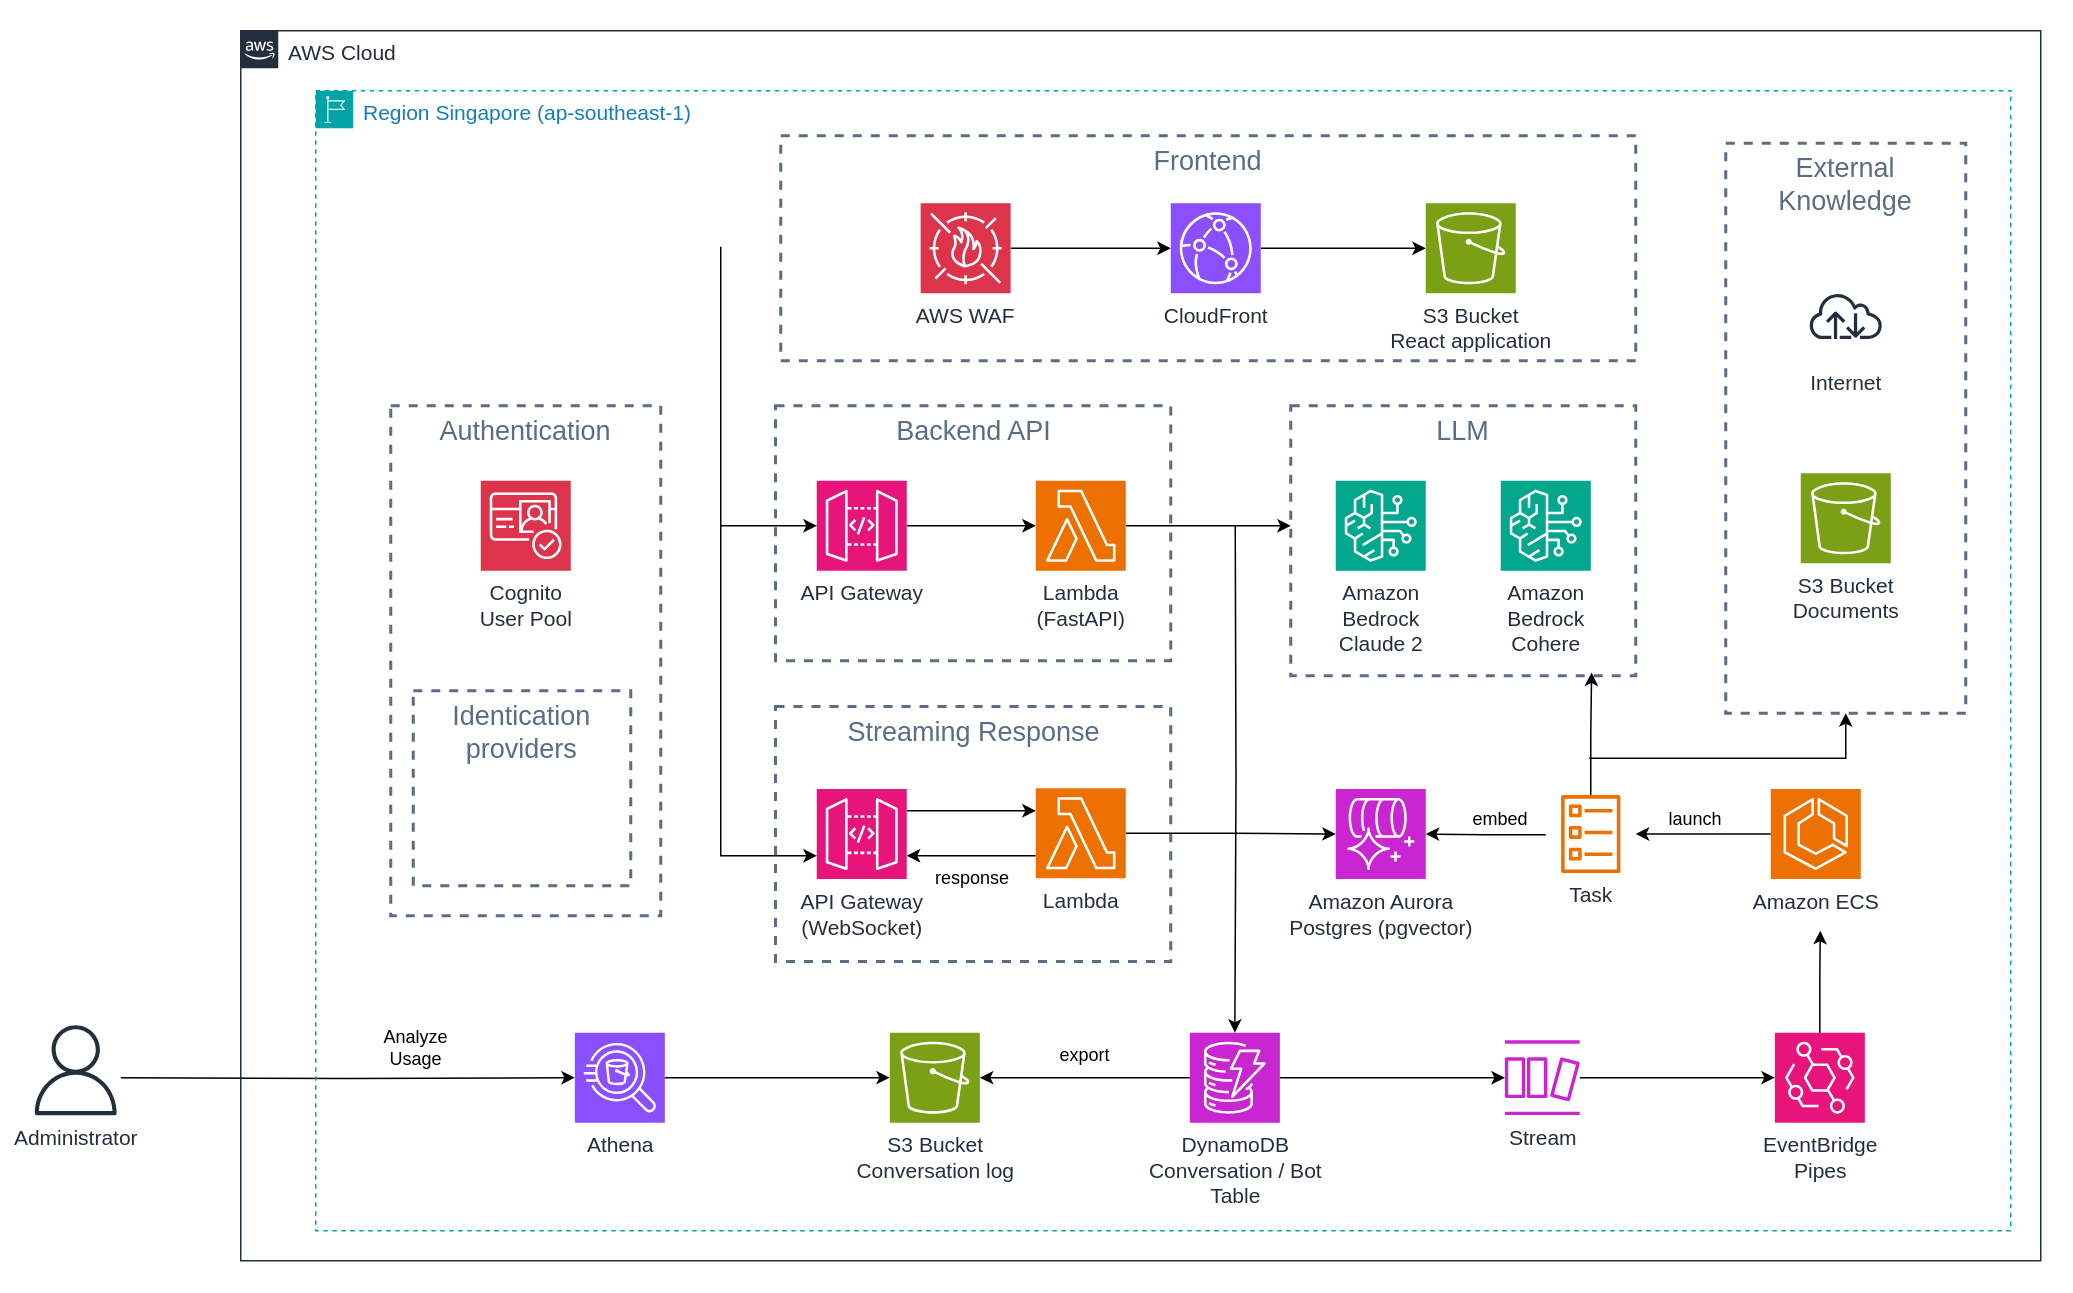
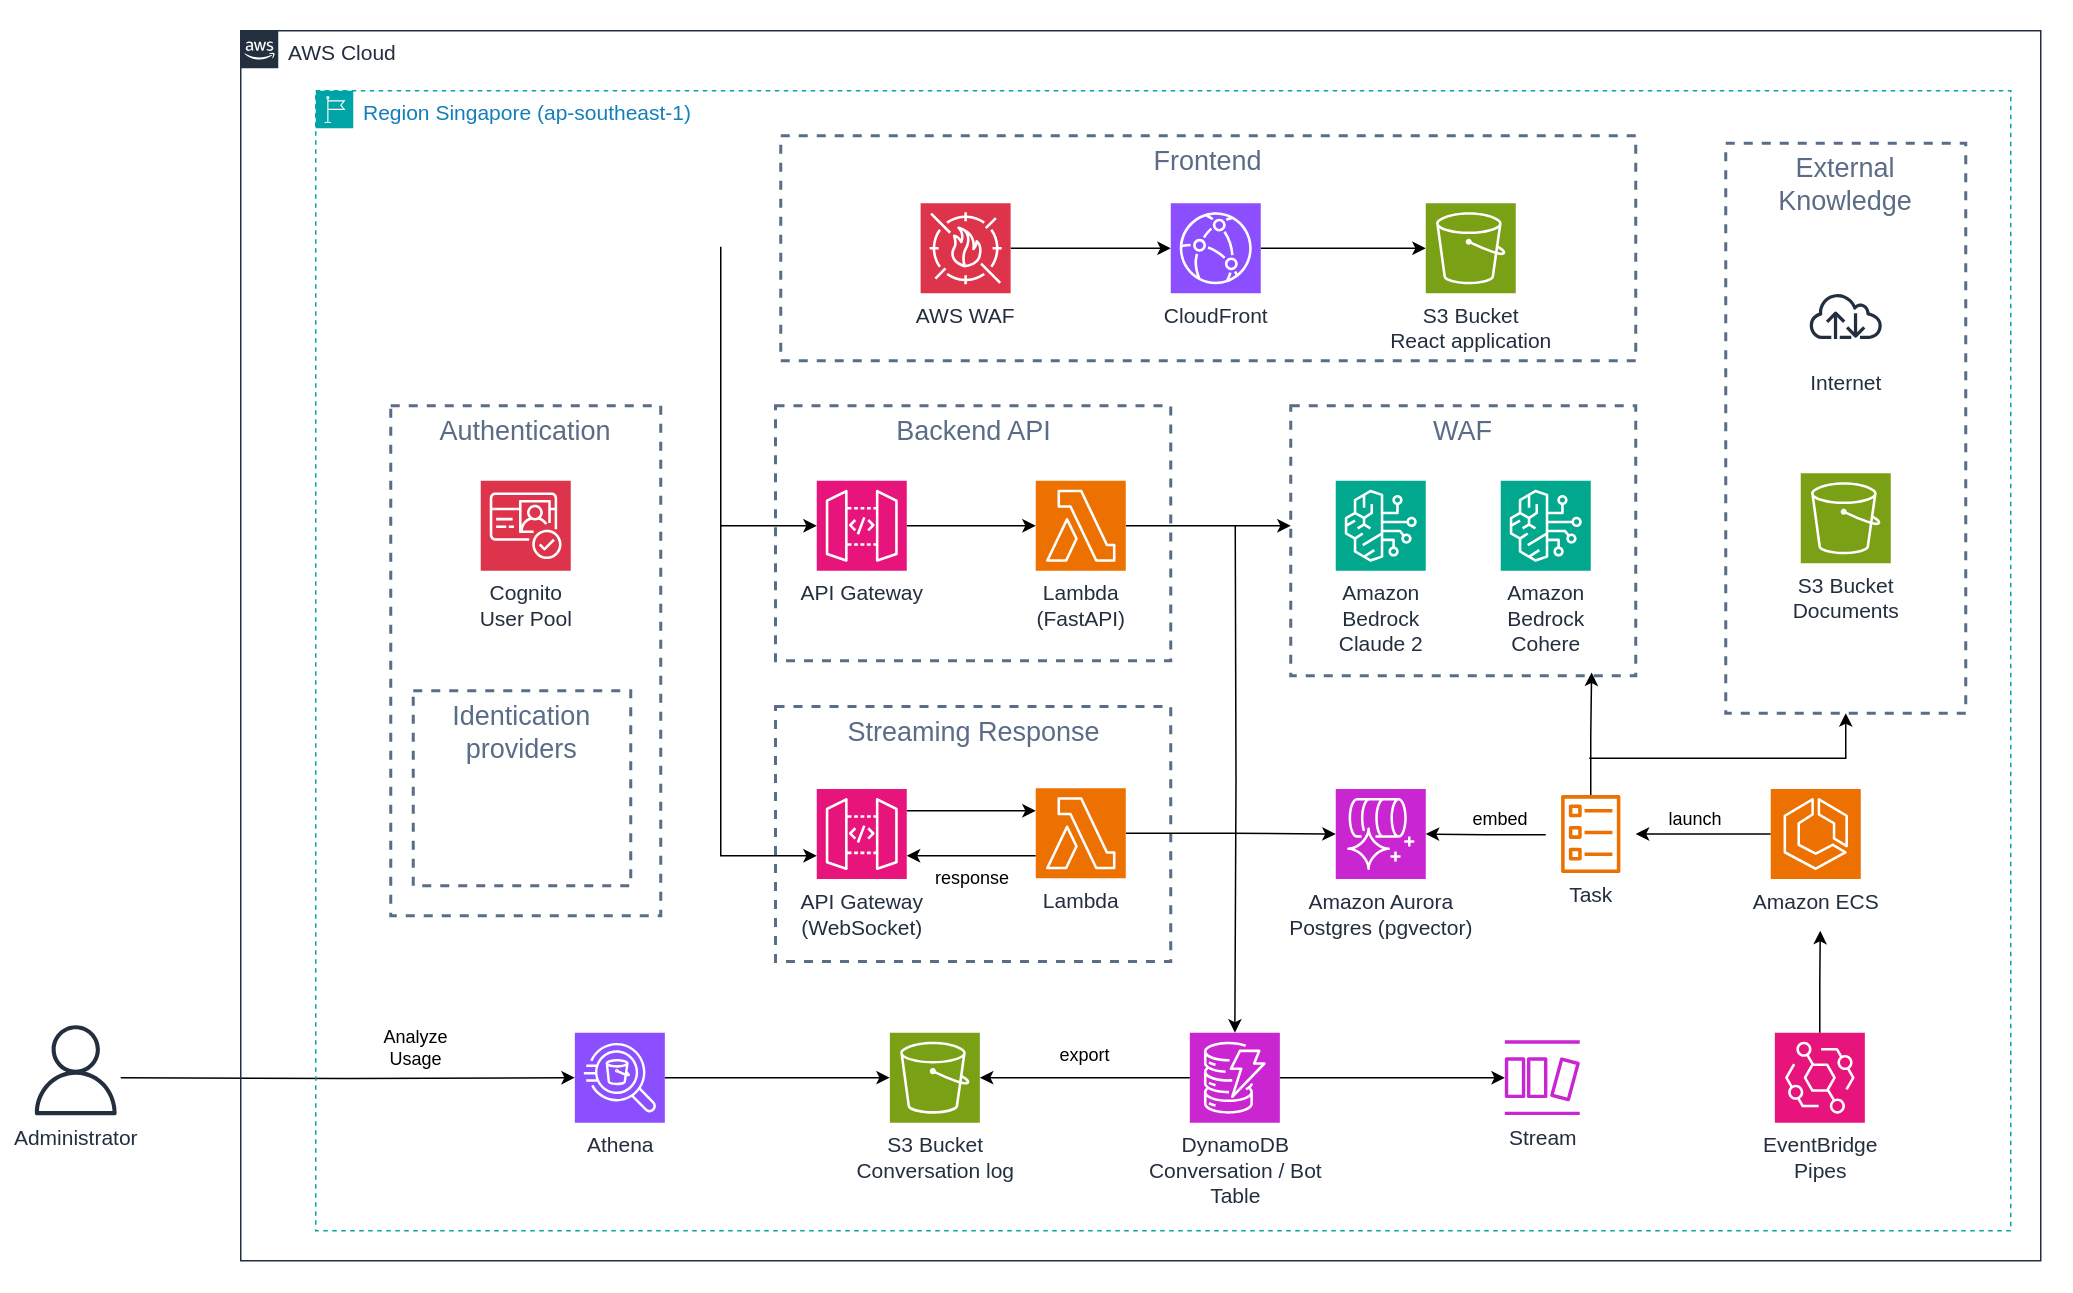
node "LLM": label "LLM" -> "WAF"
edge "Stream" -> "EventBridge Pipes": removed
